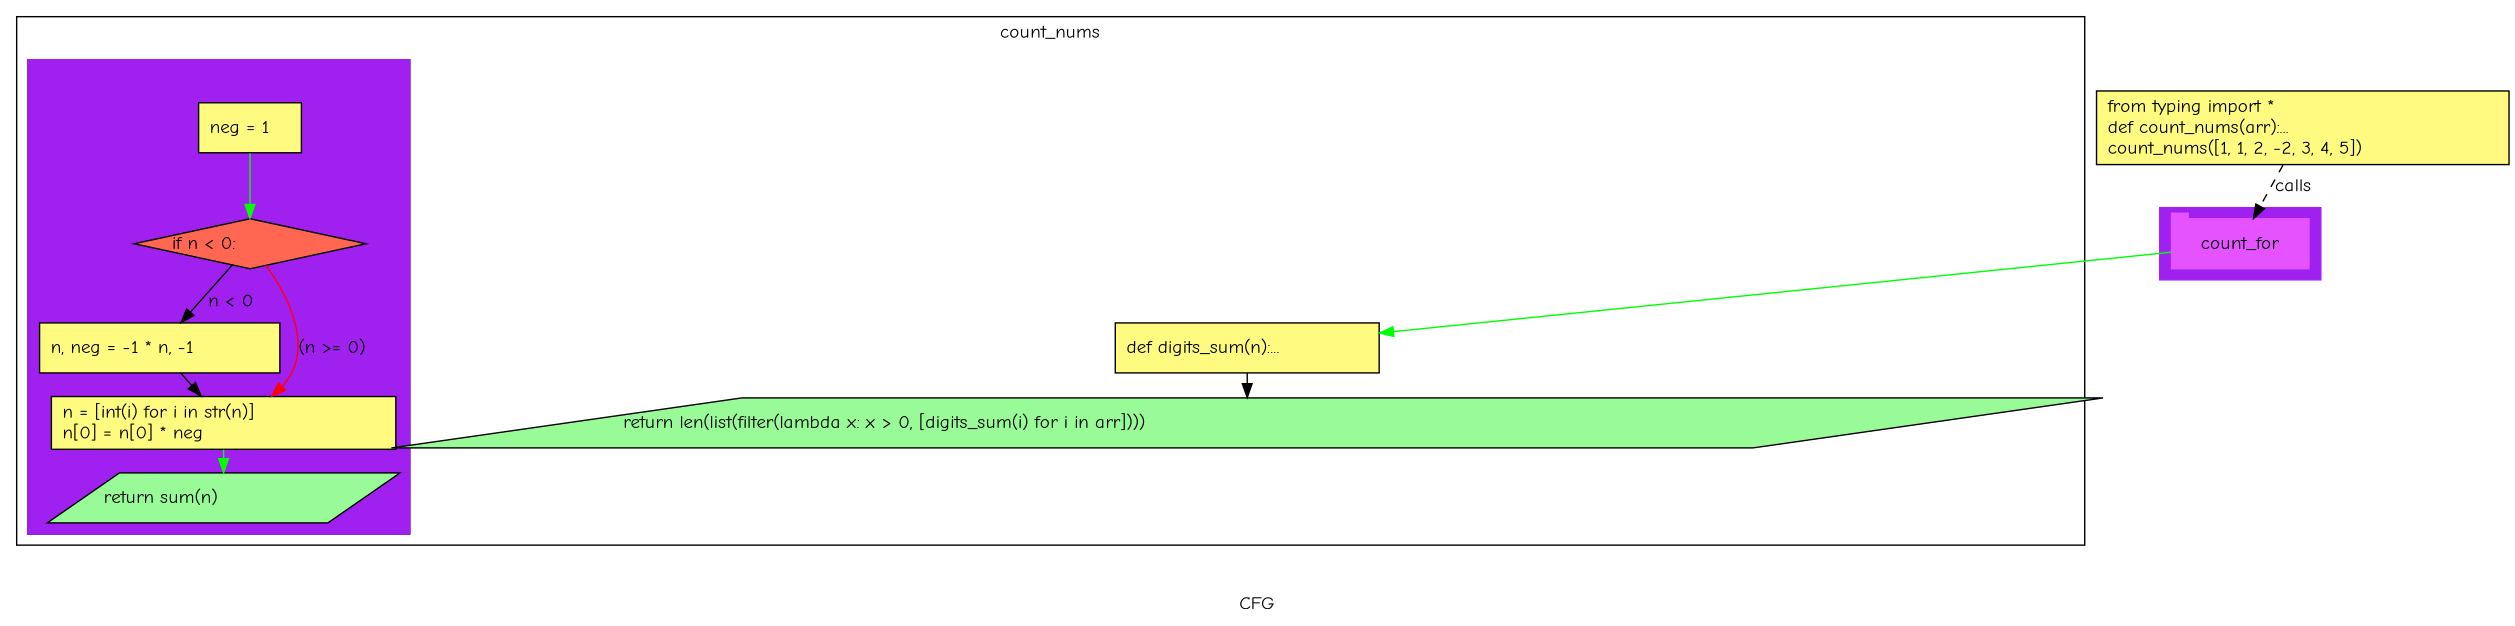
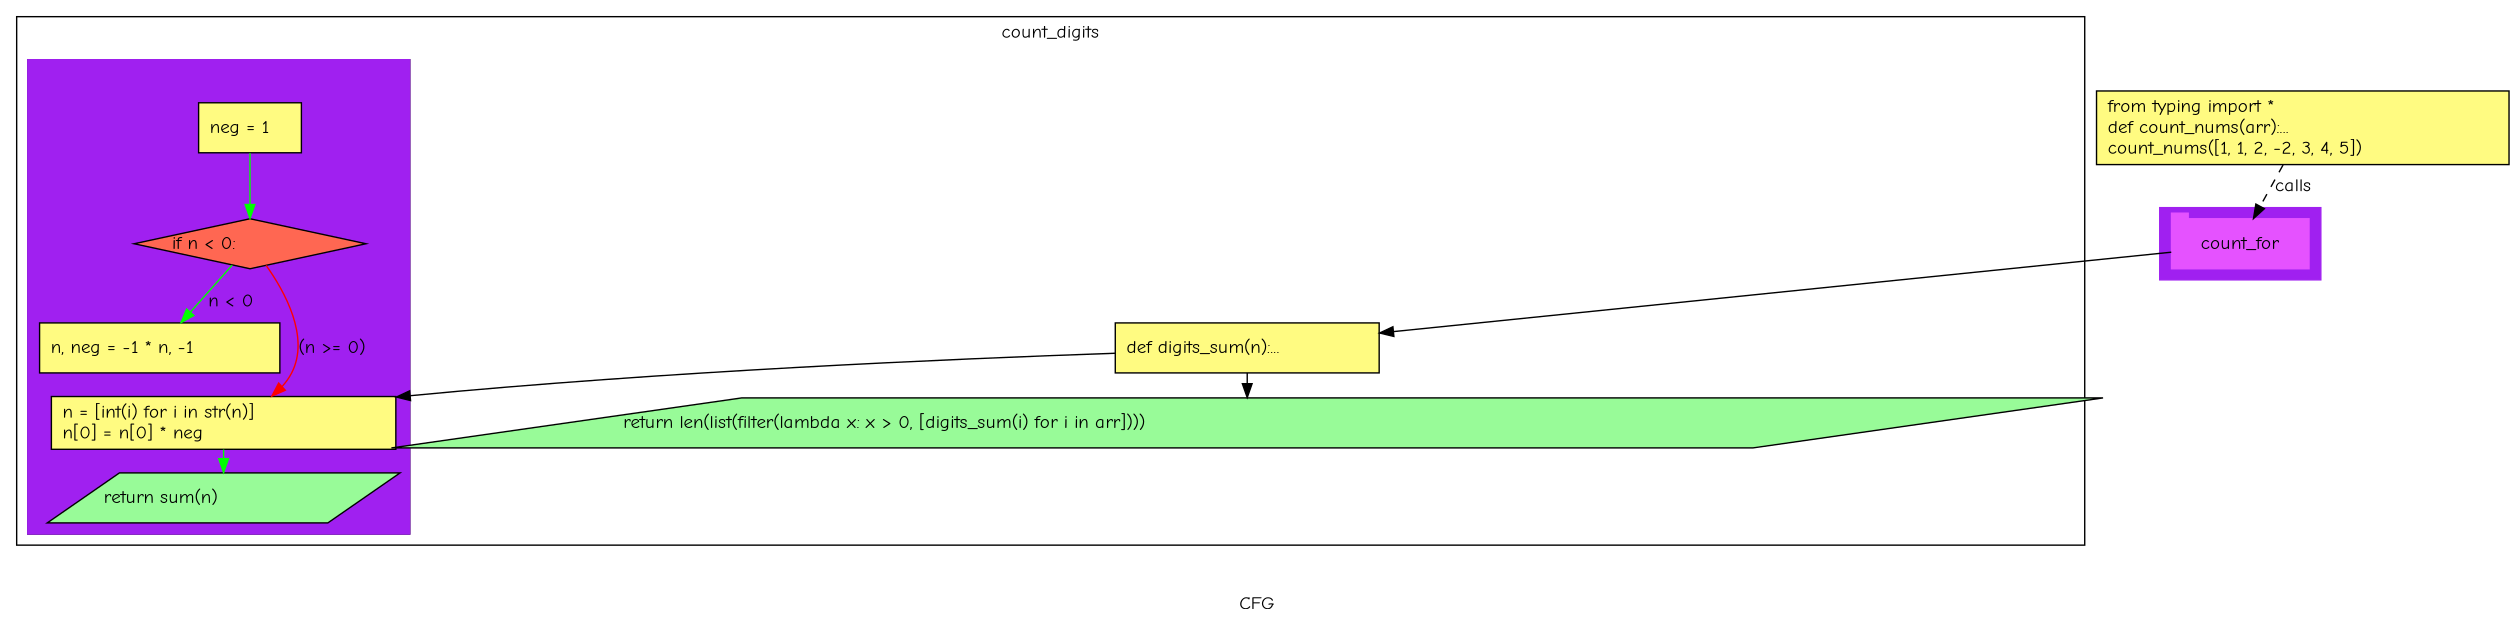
cluster "count_nums": label "count_nums" -> "count_digits"
edge "if n < 0:" -> "n, neg = -1 * n, -1": color black -> green
edge "count_for" -> "def digits_sum(n):...": color green -> black
edge "n, neg = -1 * n, -1" -> "n = [int(i) for i in str(n)] n[0] = n[0] * neg": now "def digits_sum(n):..." -> "n = [int(i) for i in str(n)] n[0] = n[0] * neg"
